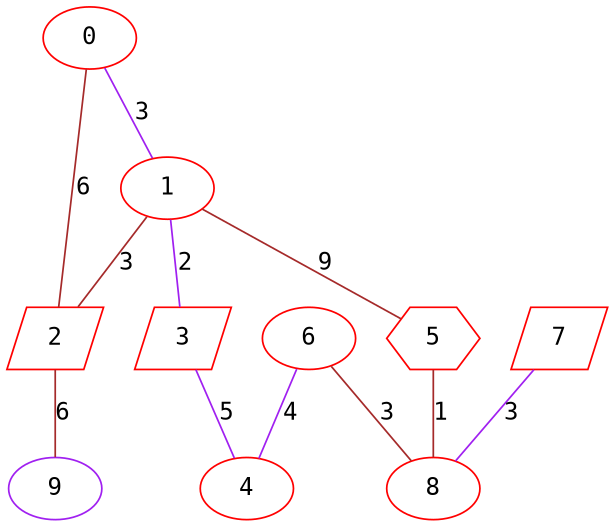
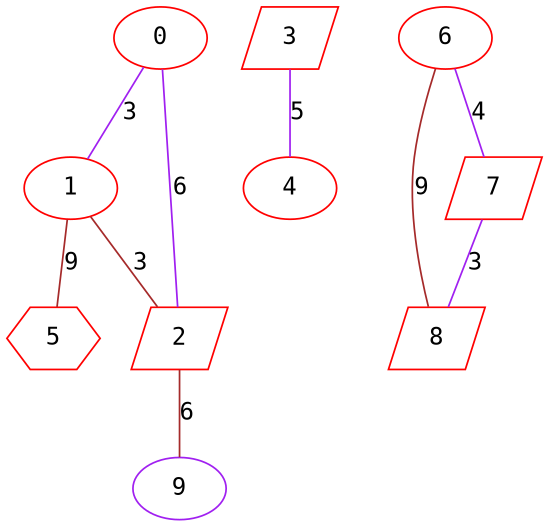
edge "0" -- "2": color brown -> purple
edge "1" -- "3": removed, label "2"
edge "6" -- "8": label "3" -> "9"
edge "5" -- "8": removed, label "1"
edge "6" -- "4": now "6" -- "7"
node "8": shape ellipse -> parallelogram
